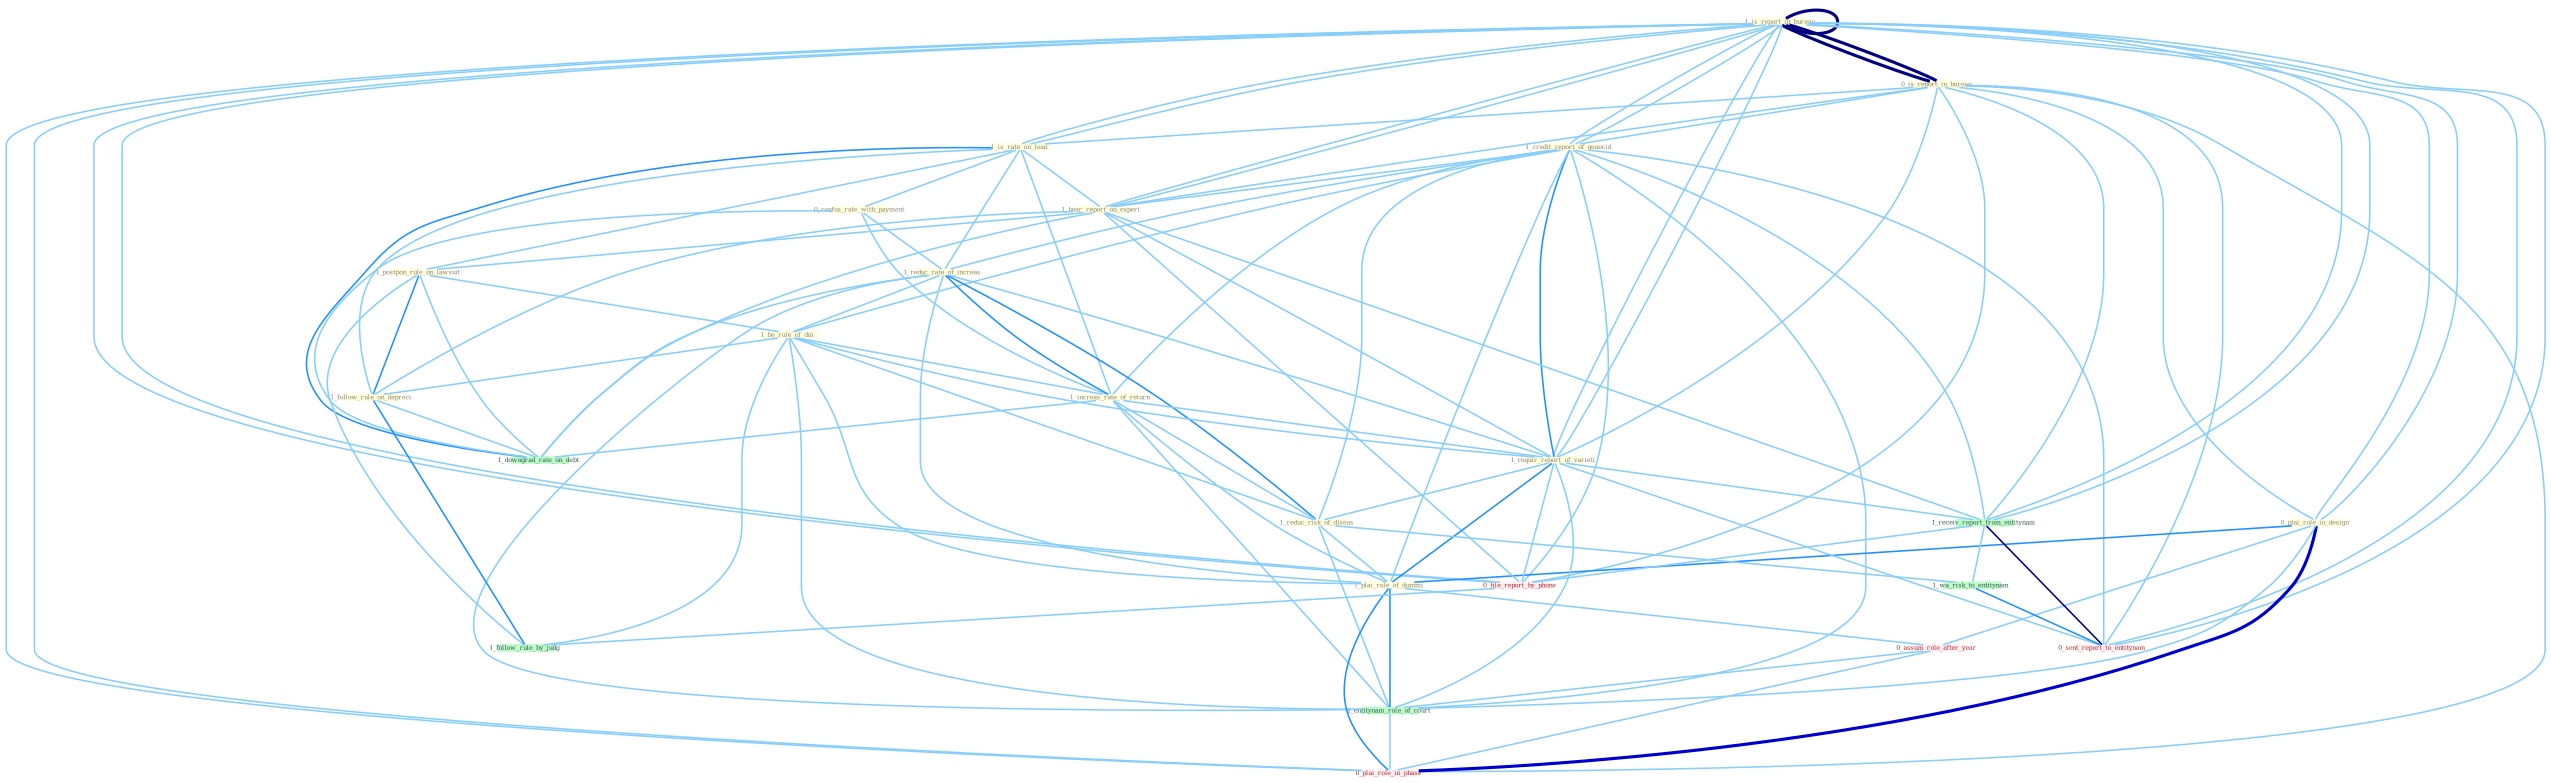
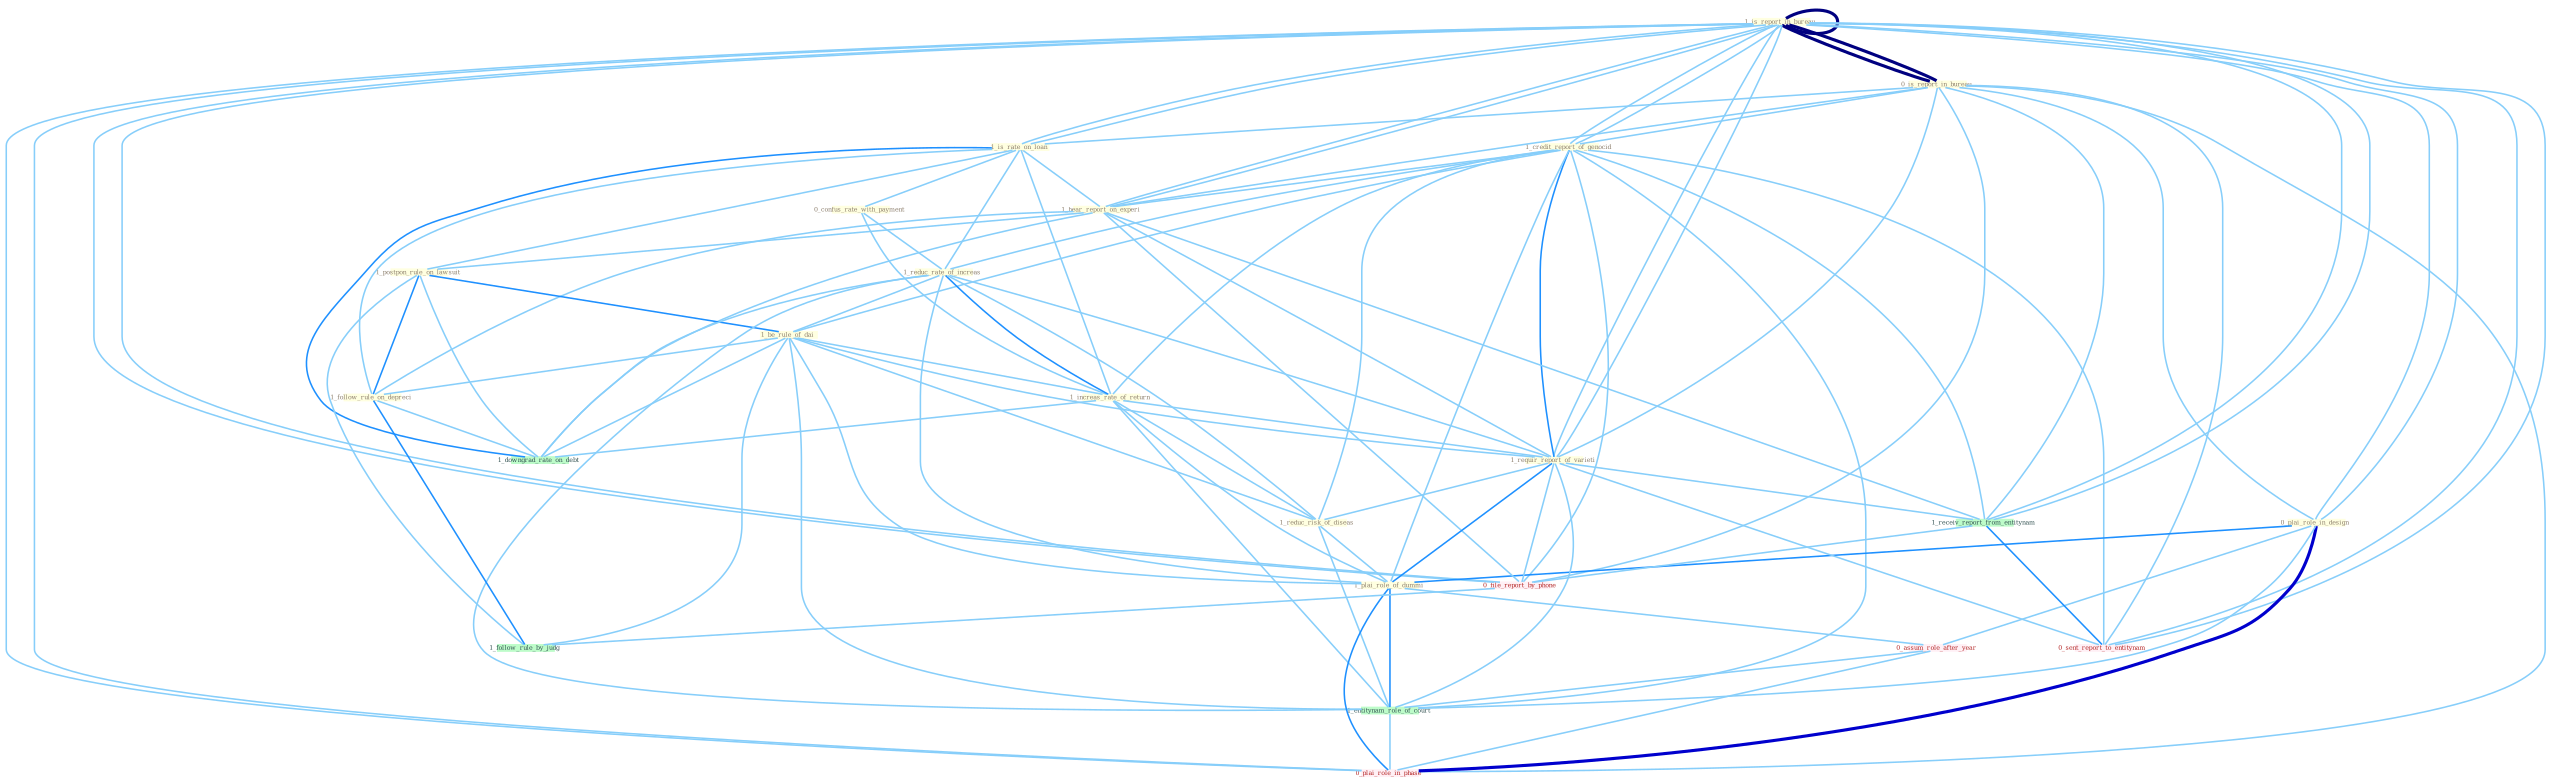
edge "0_confus_rate_with_payment" -- "1_downgrad_rate_on_debt": now "1_be_rule_of_dai" -- "1_downgrad_rate_on_debt"
edge "1_postpon_rule_on_lawsuit" -- "1_be_rule_of_dai": color #87cefa -> #1e90ff
edge "1_reduc_rate_of_increas" -- "1_reduc_risk_of_diseas": color #1e90ff -> #87cefa
node "1_wa_risk_to_entitynam": removed
edge "1_receiv_report_from_entitynam" -- "0_sent_report_to_entitynam": color #000080 -> #1e90ff
